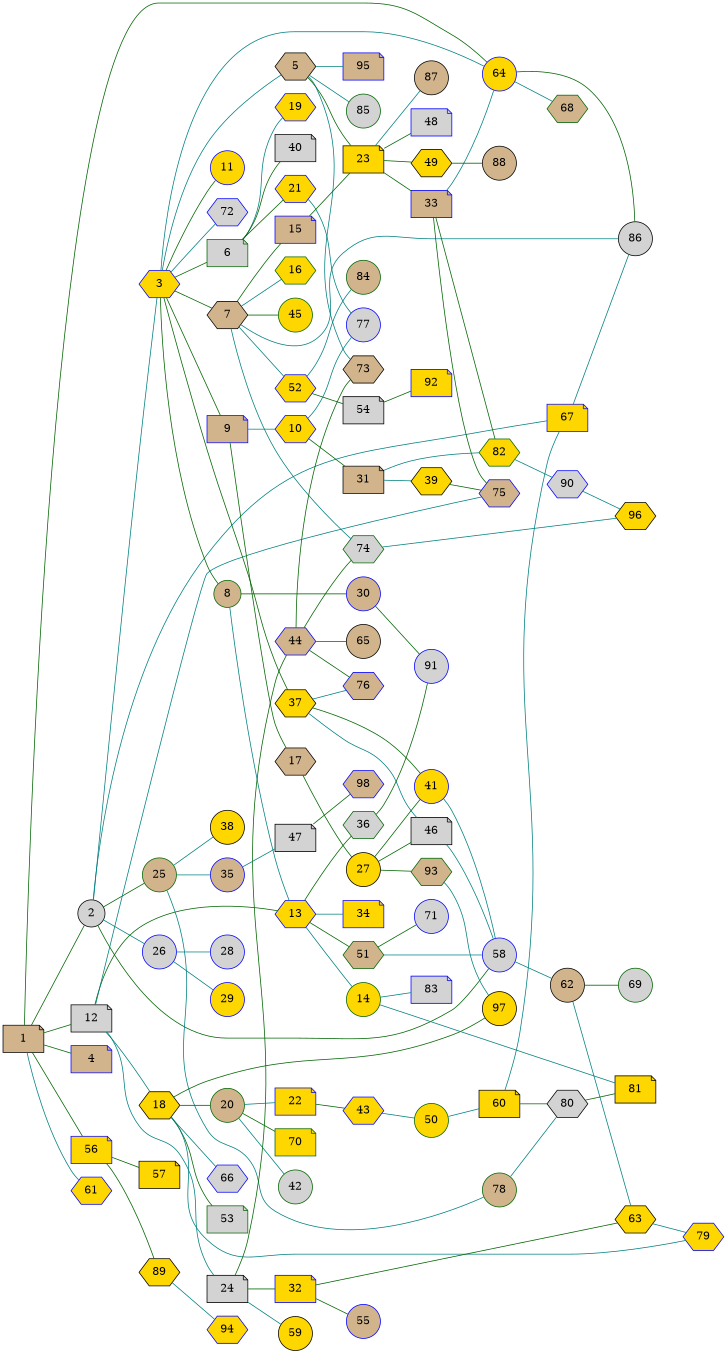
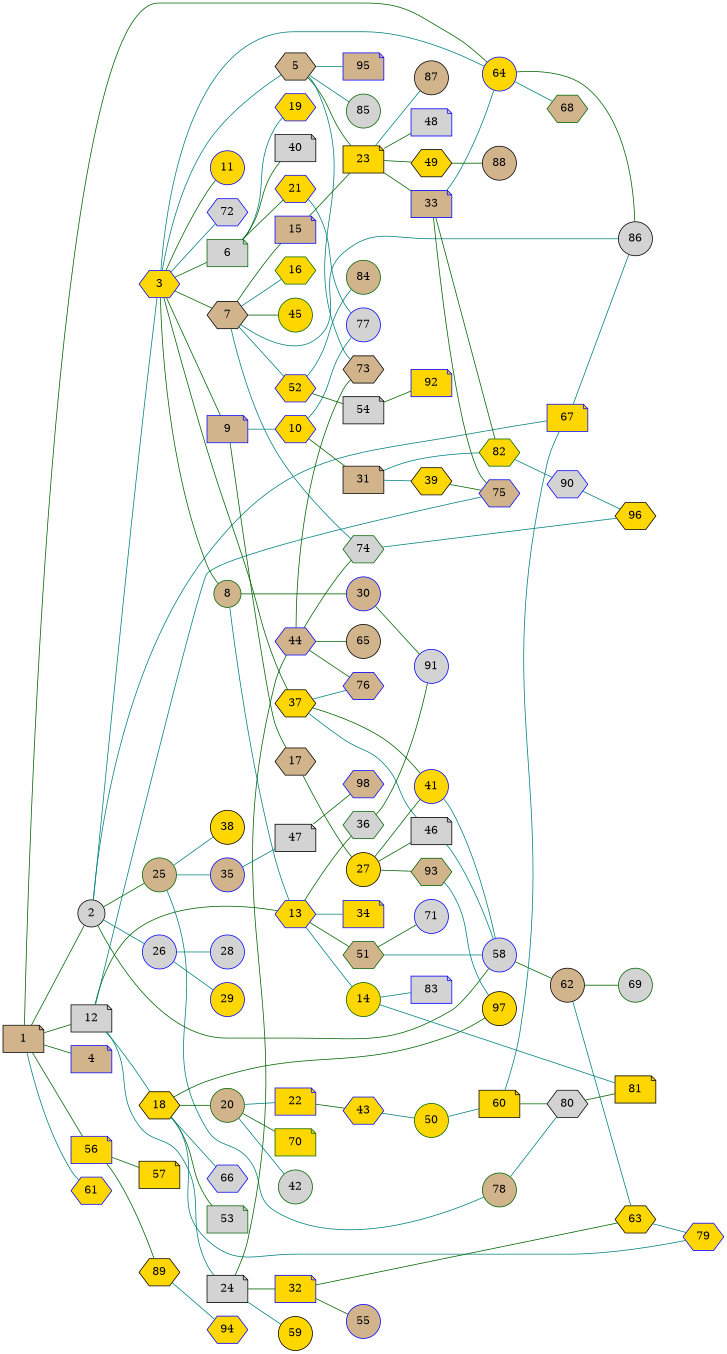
edge "58" -- "62": color teal -> darkgreen
